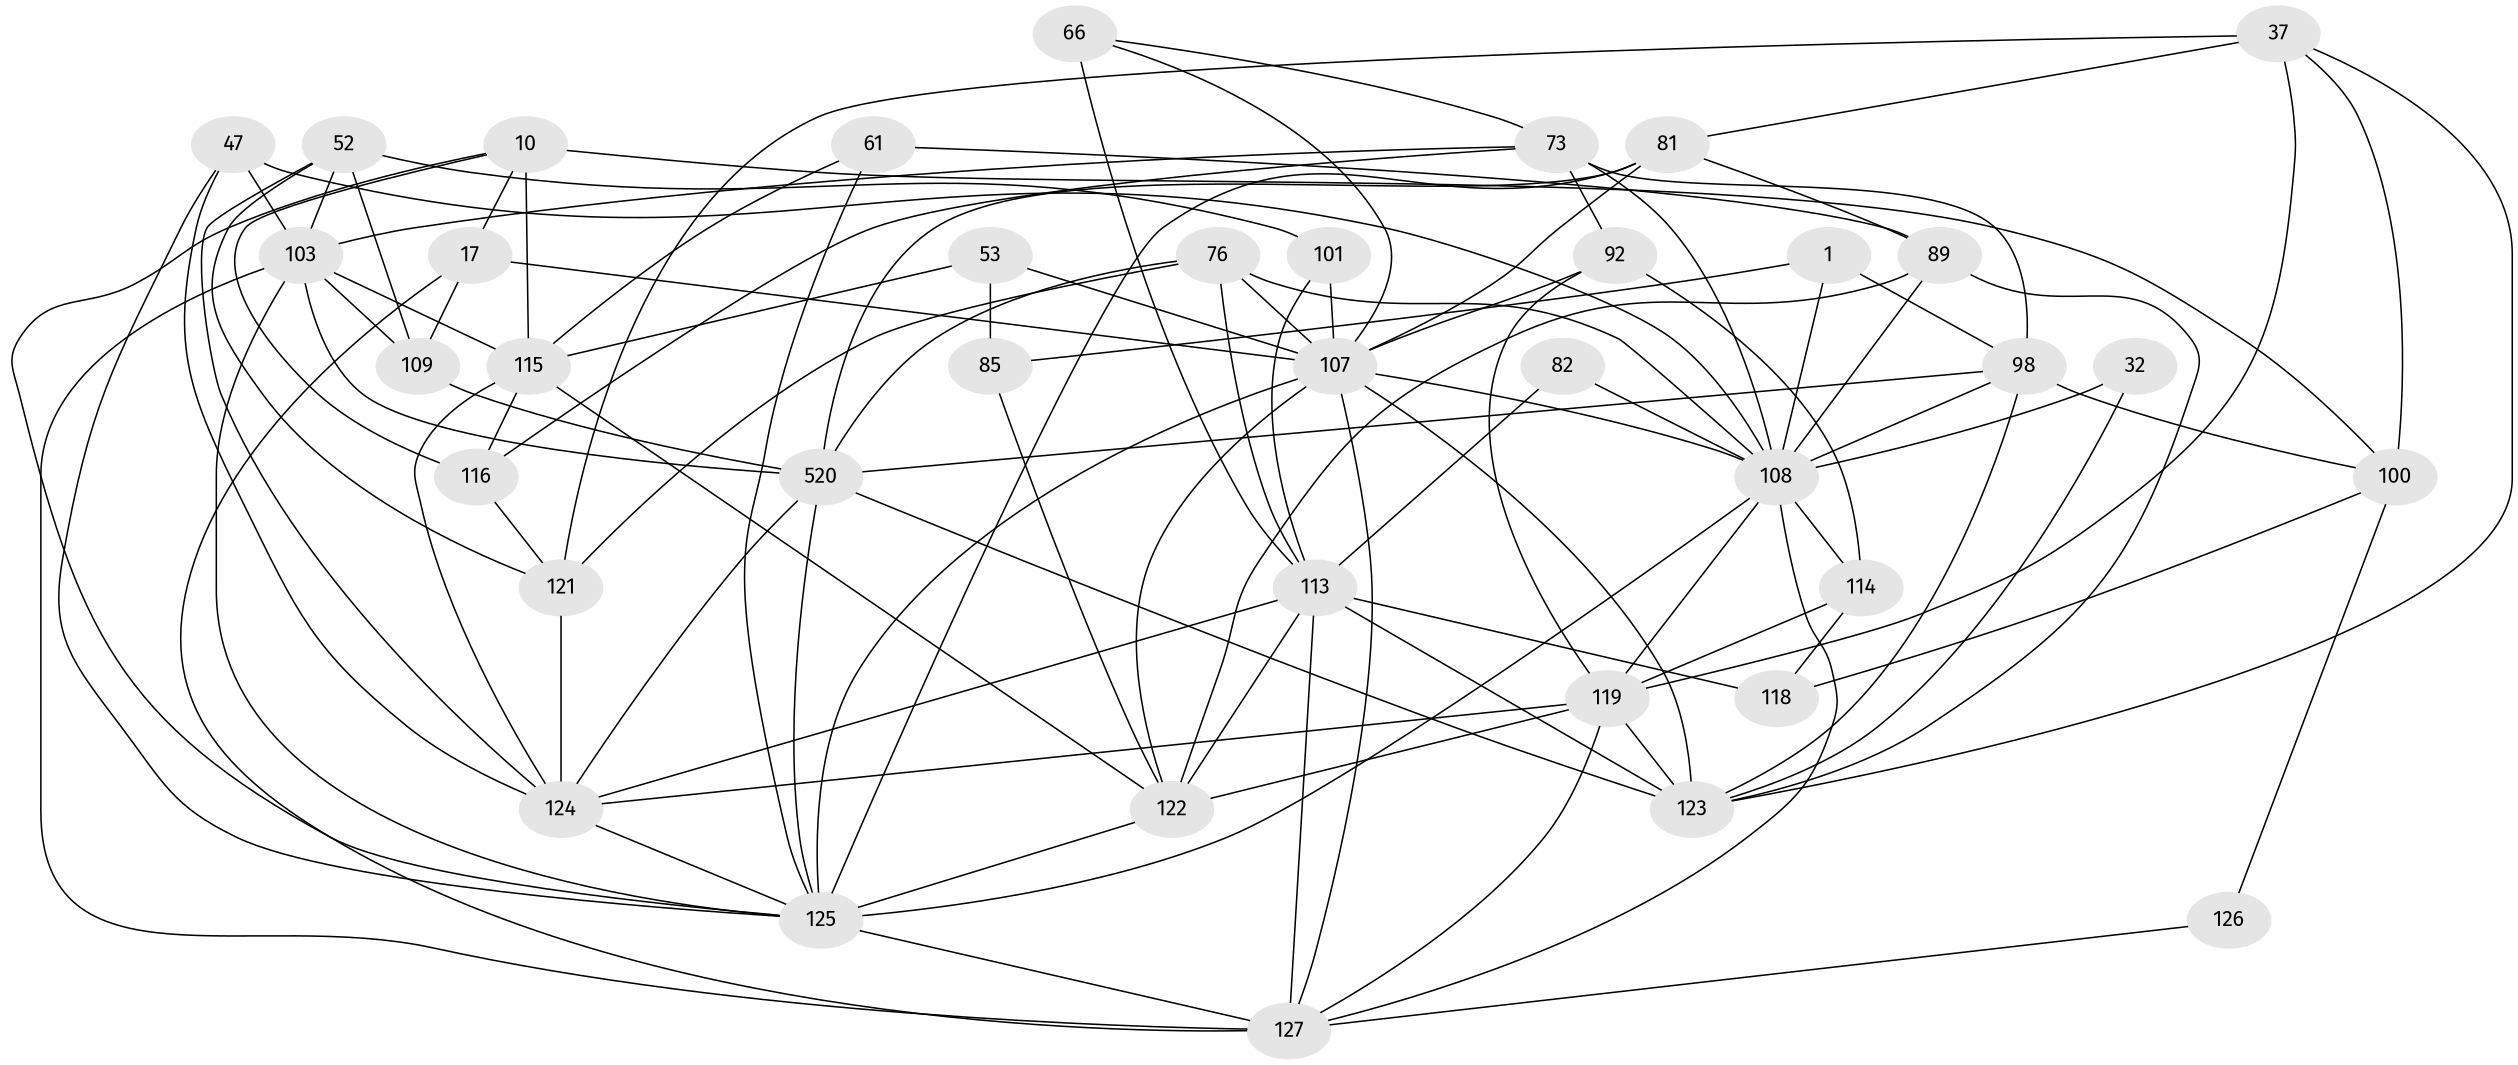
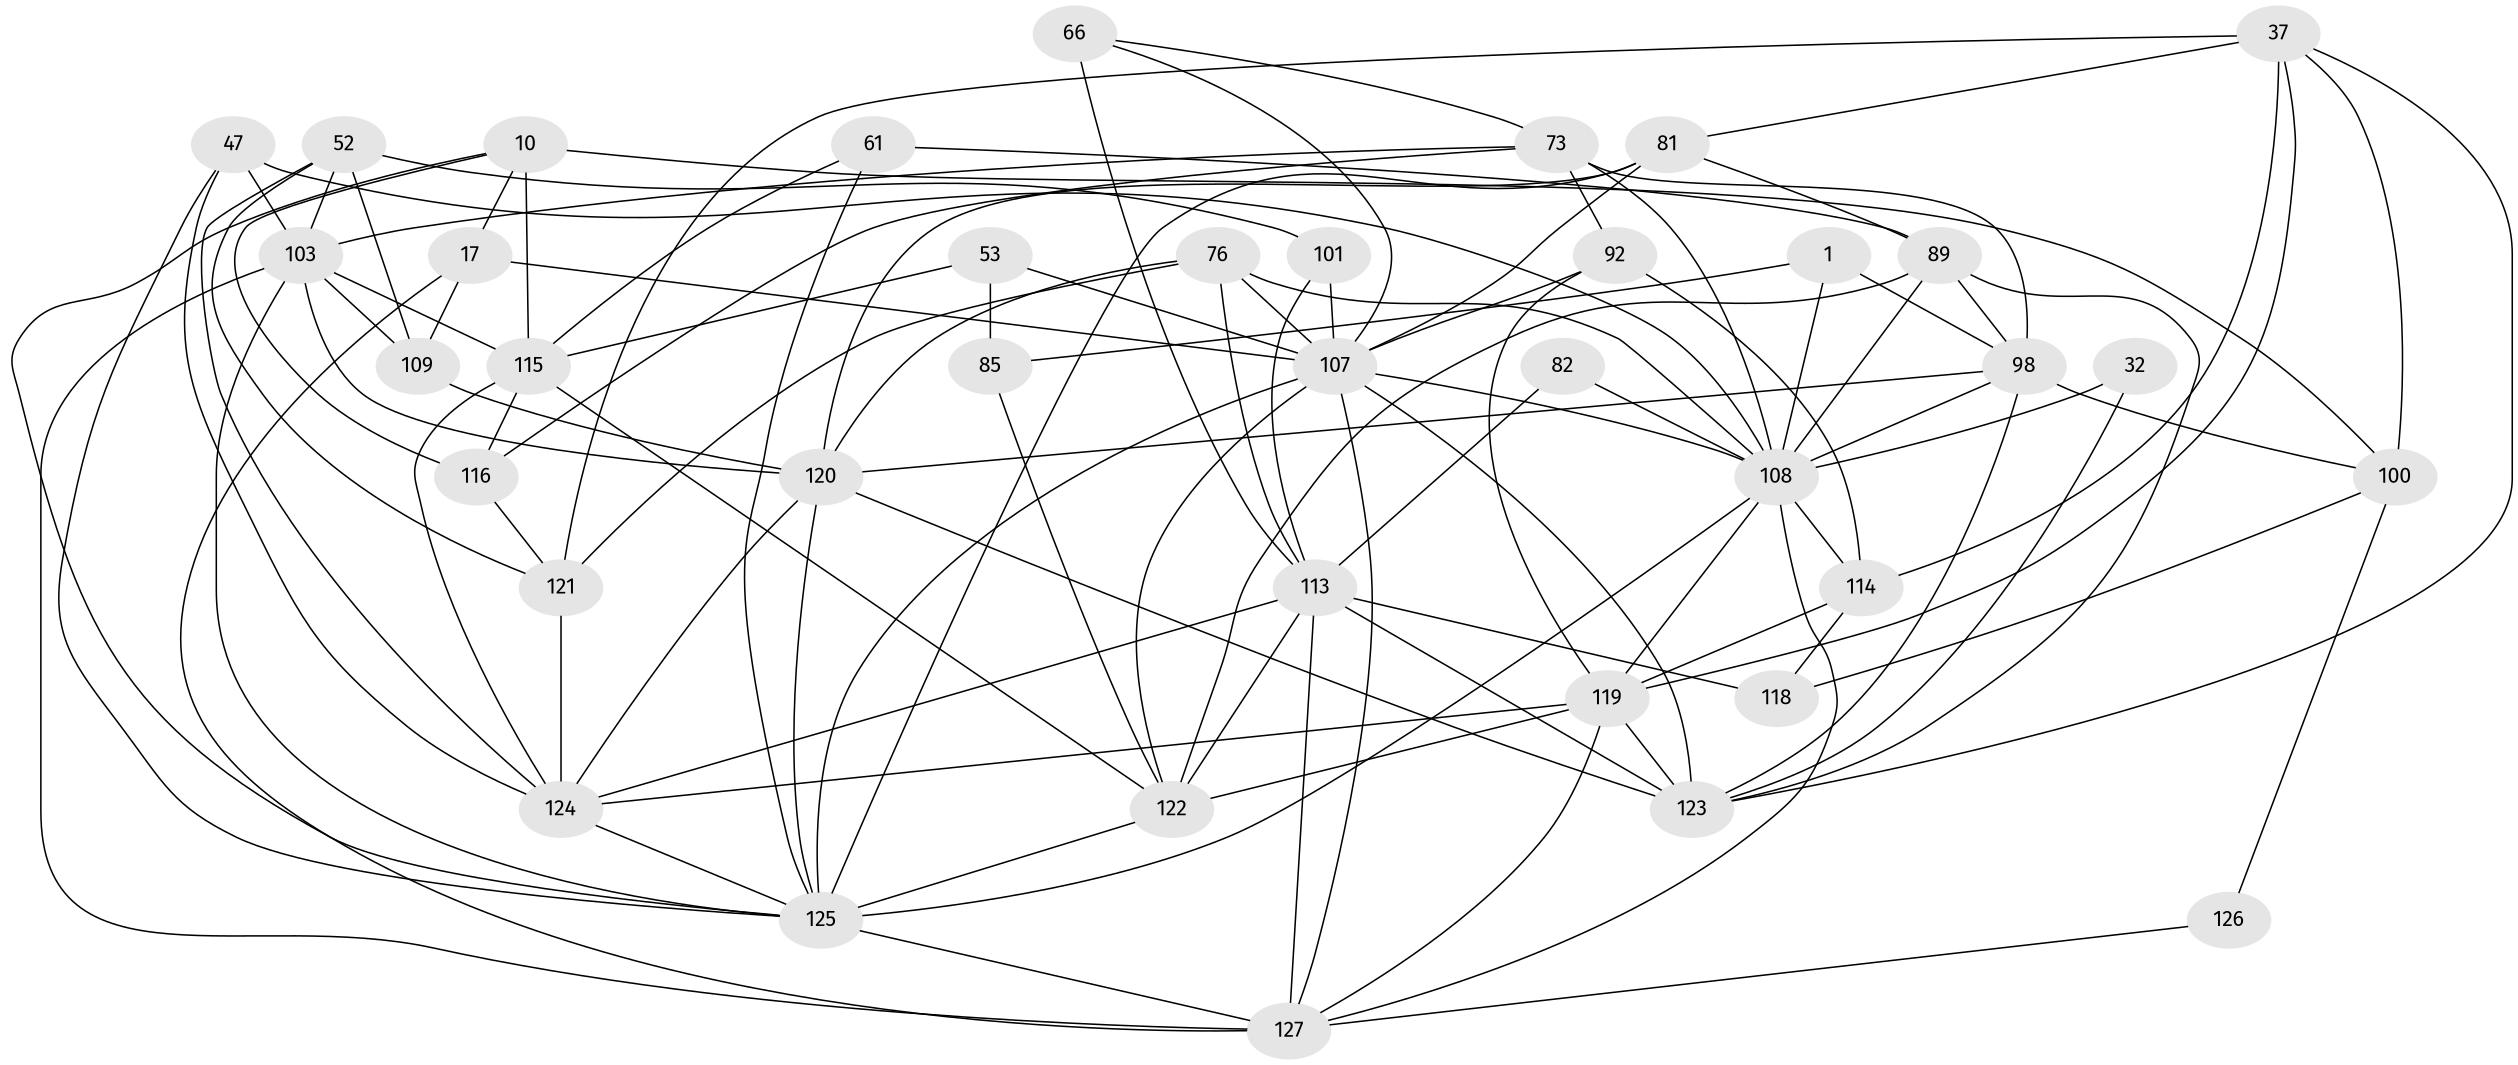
edge "89" -- "98": added
edge "37" -- "114": added
node "520": label "520" -> "120"
